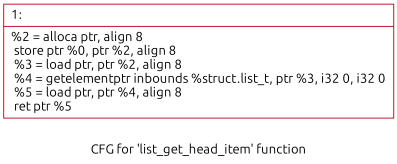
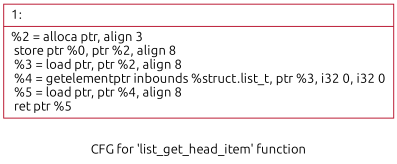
node "1:": text "%2 = alloca ptr, align 8" -> "%2 = alloca ptr, align 3"
